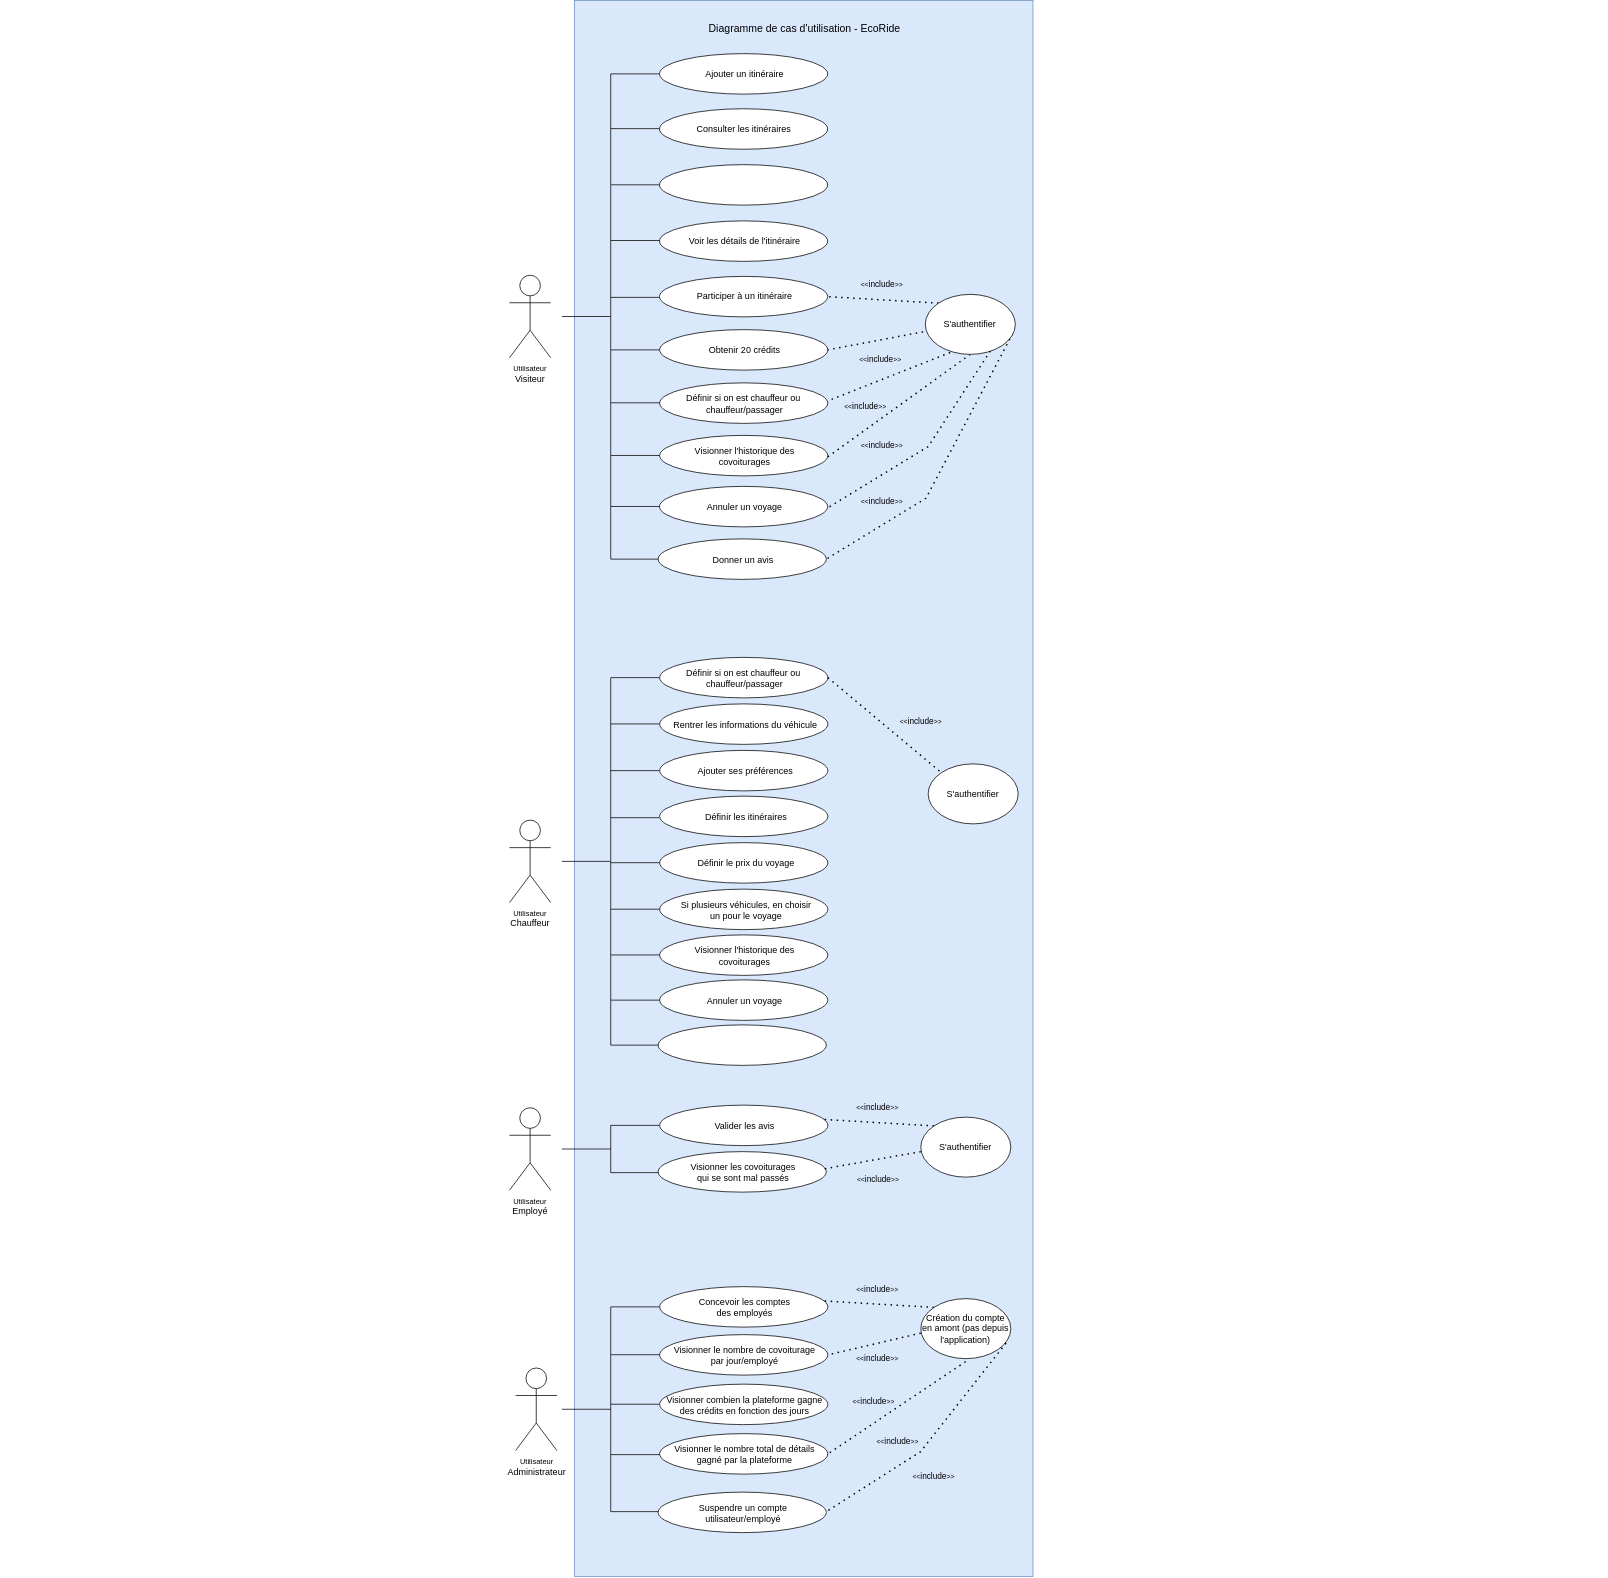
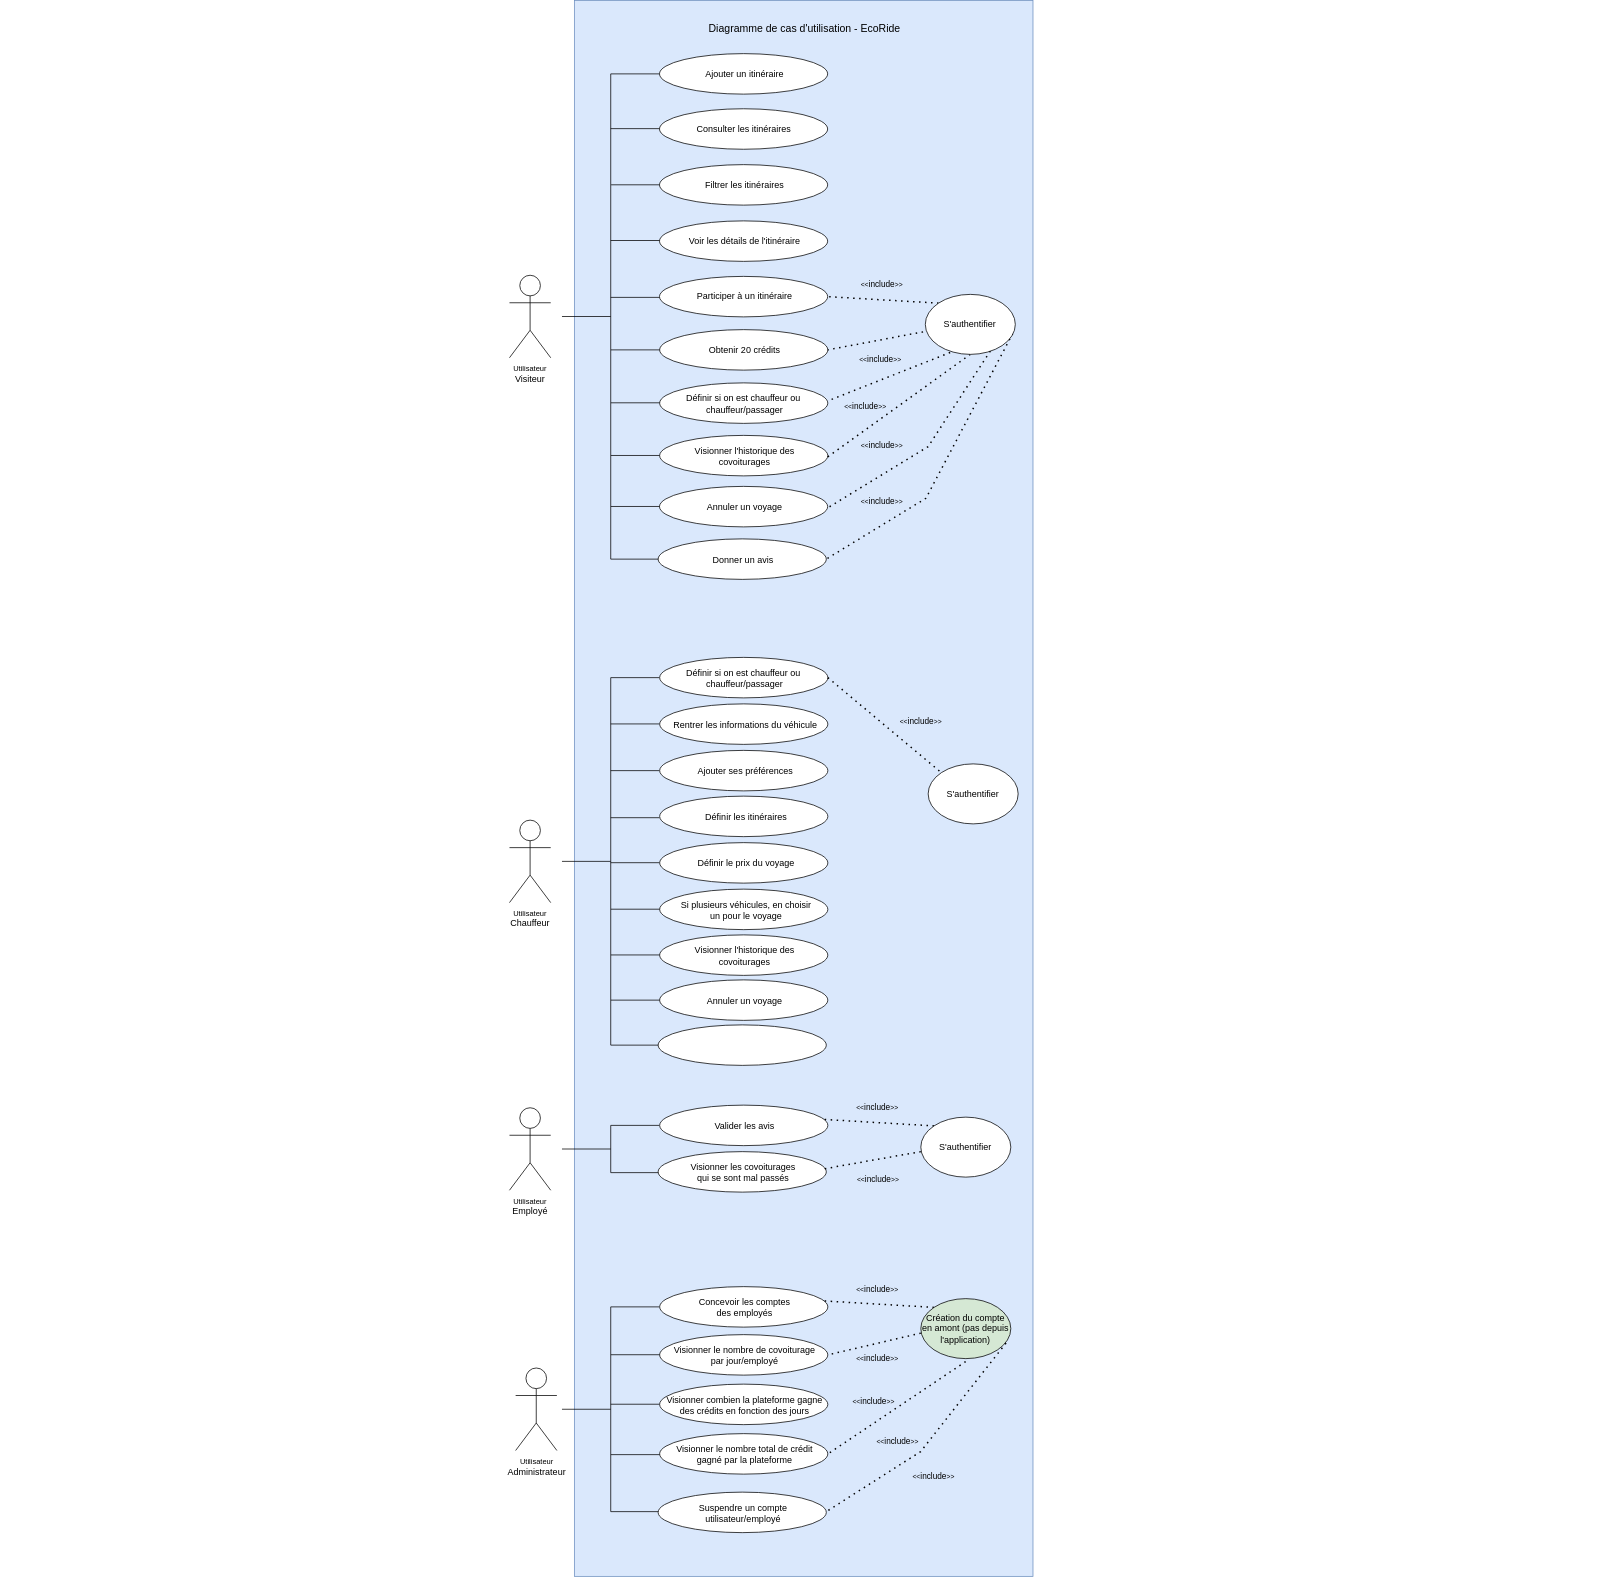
node "Filtrer les itinéraires": added
node "Création du compte en amont (pas depuis l'application)": fillcolor #ffffff -> #d5e8d4
node "Visionner le nombre total de détails gagné par la plateforme": label "Visionner le nombre total de détails gagné par la plateforme" -> "Visionner le nombre total de crédit gagné par la plateforme"
